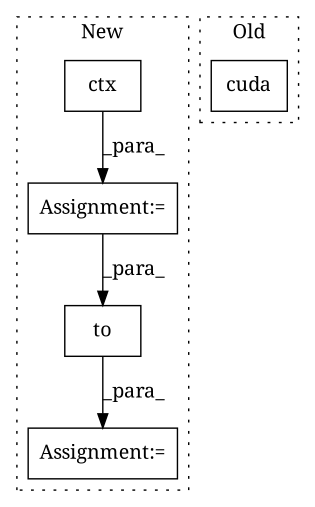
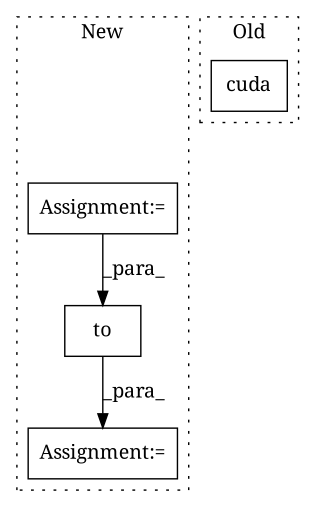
node "ctx": removed
